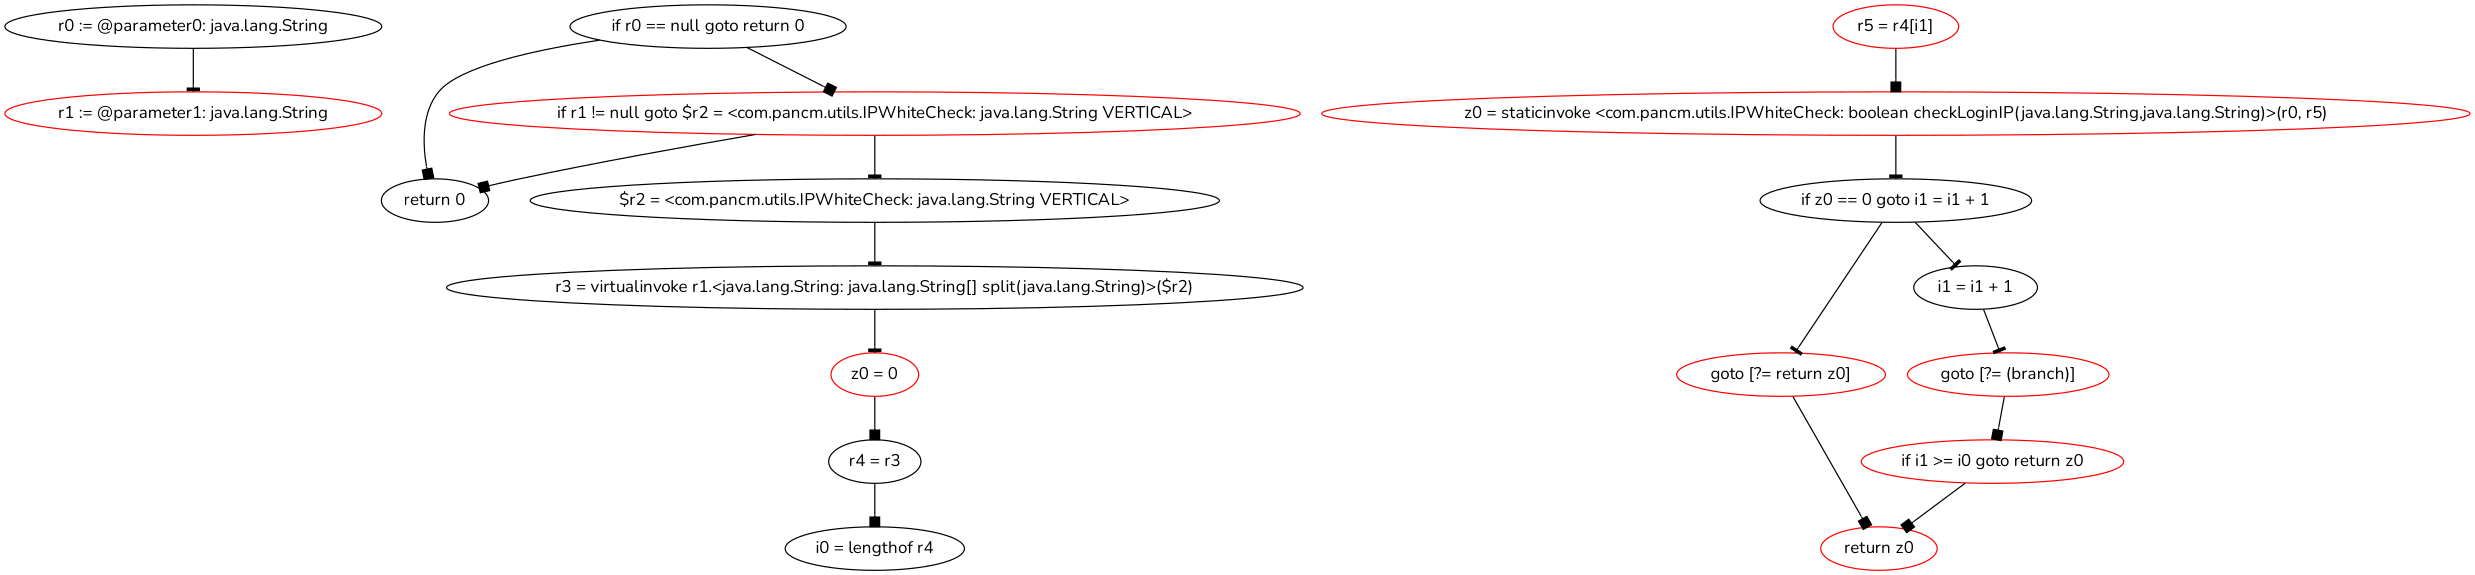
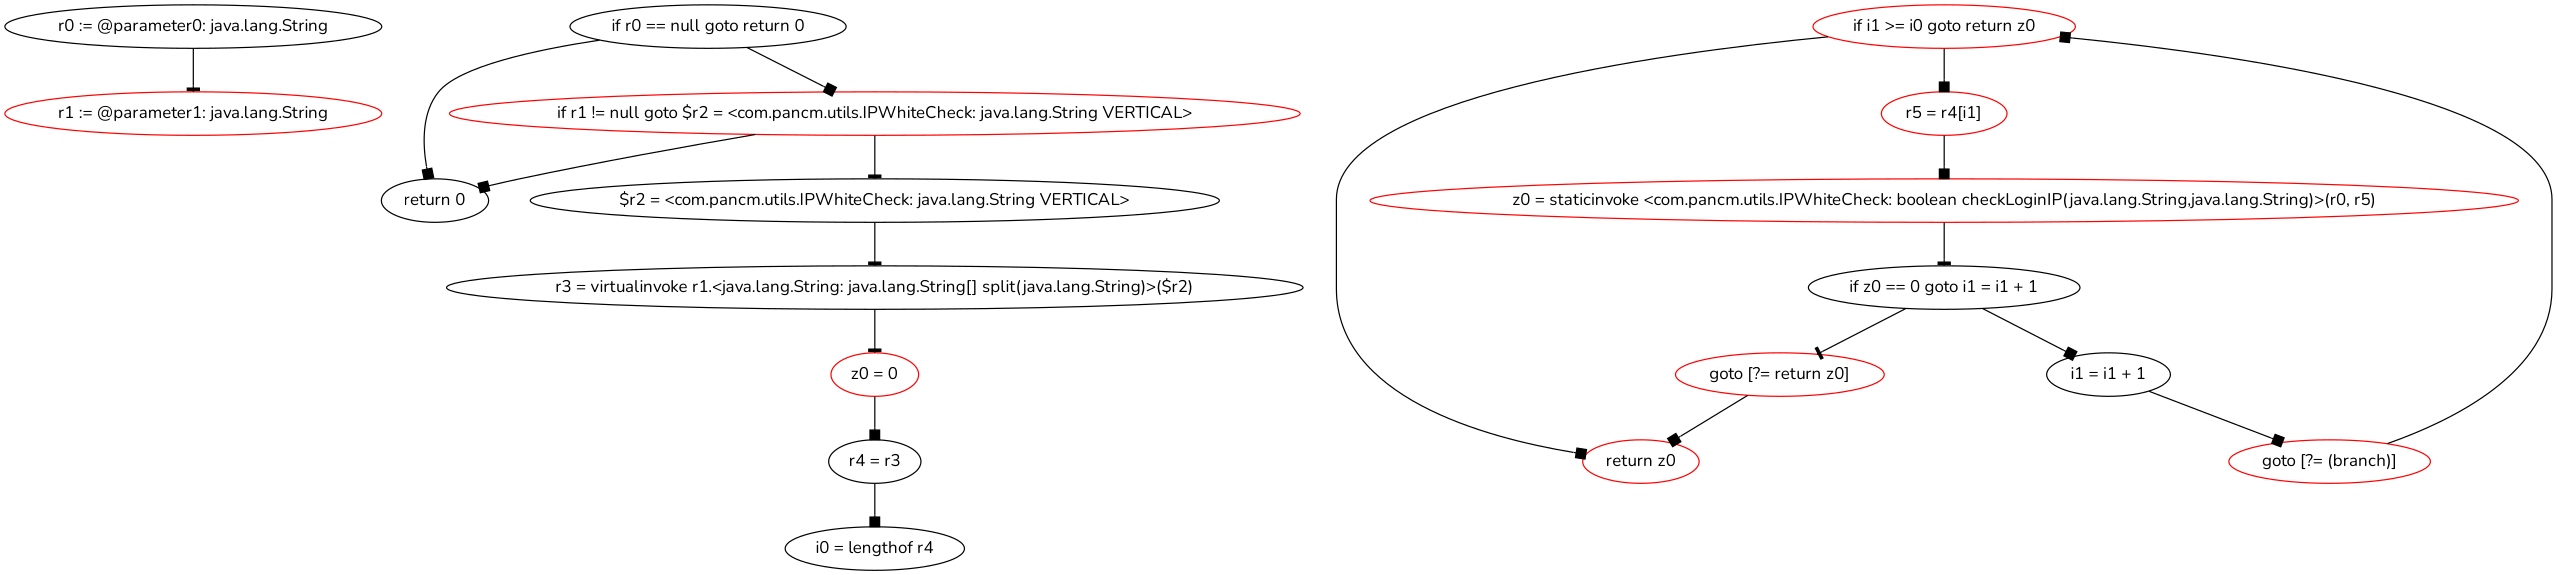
edge "if i1 >= i0 goto return z0" -> "r5 = r4[i1]": added
edge "if z0 == 0 goto i1 = i1 + 1" -> "i1 = i1 + 1": arrowhead tee -> box
edge "i1 = i1 + 1" -> "goto [?= (branch)]": arrowhead tee -> box
